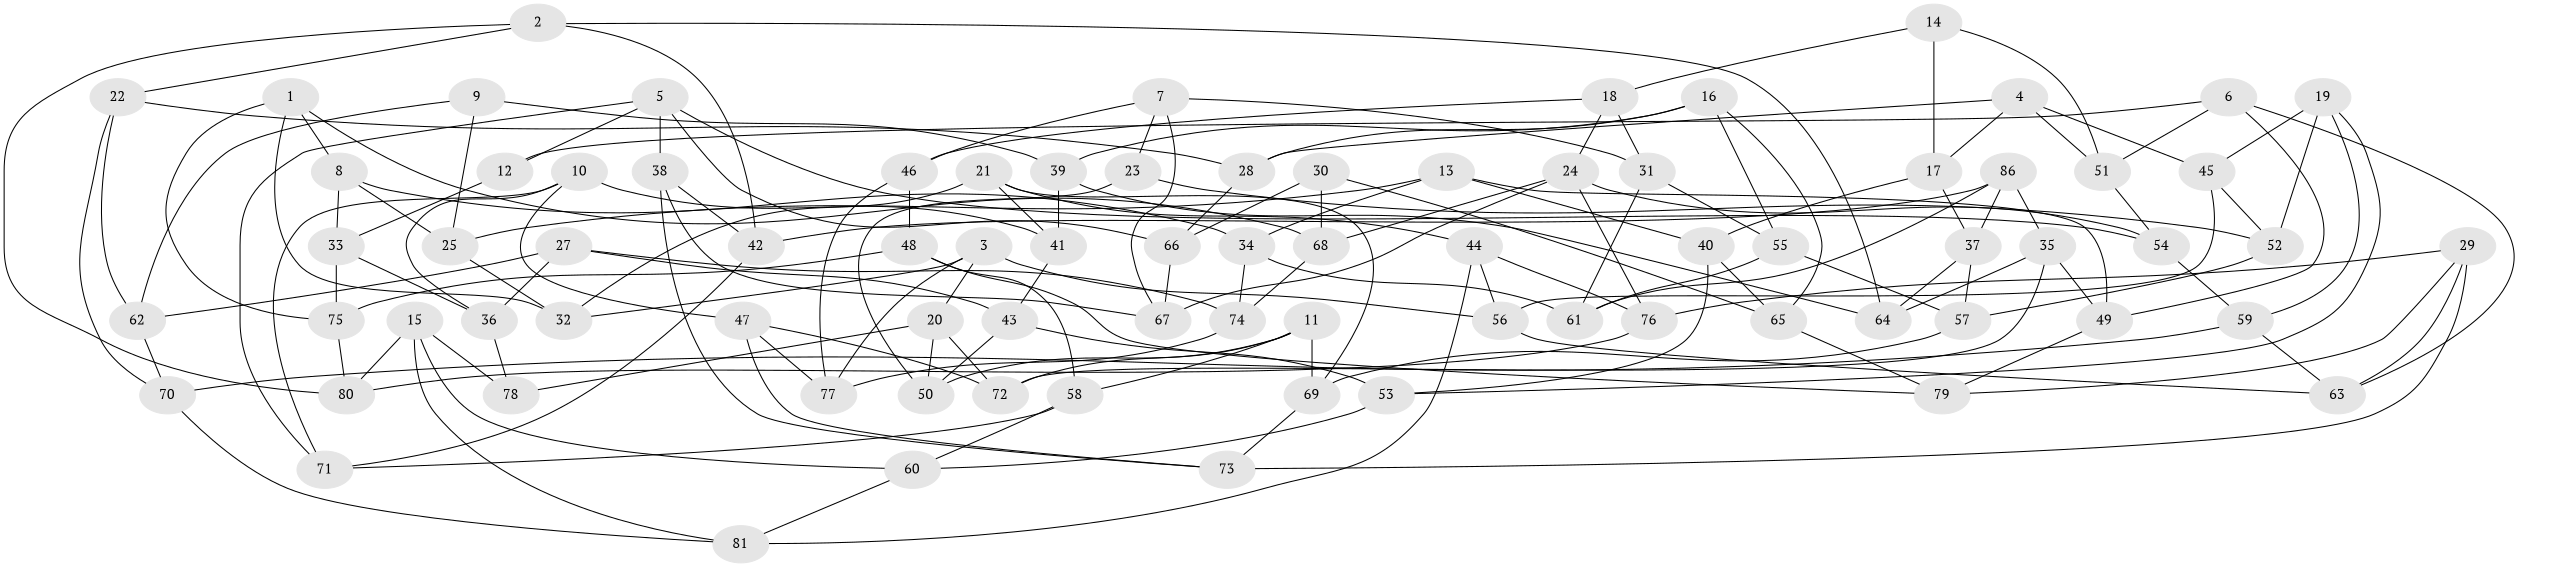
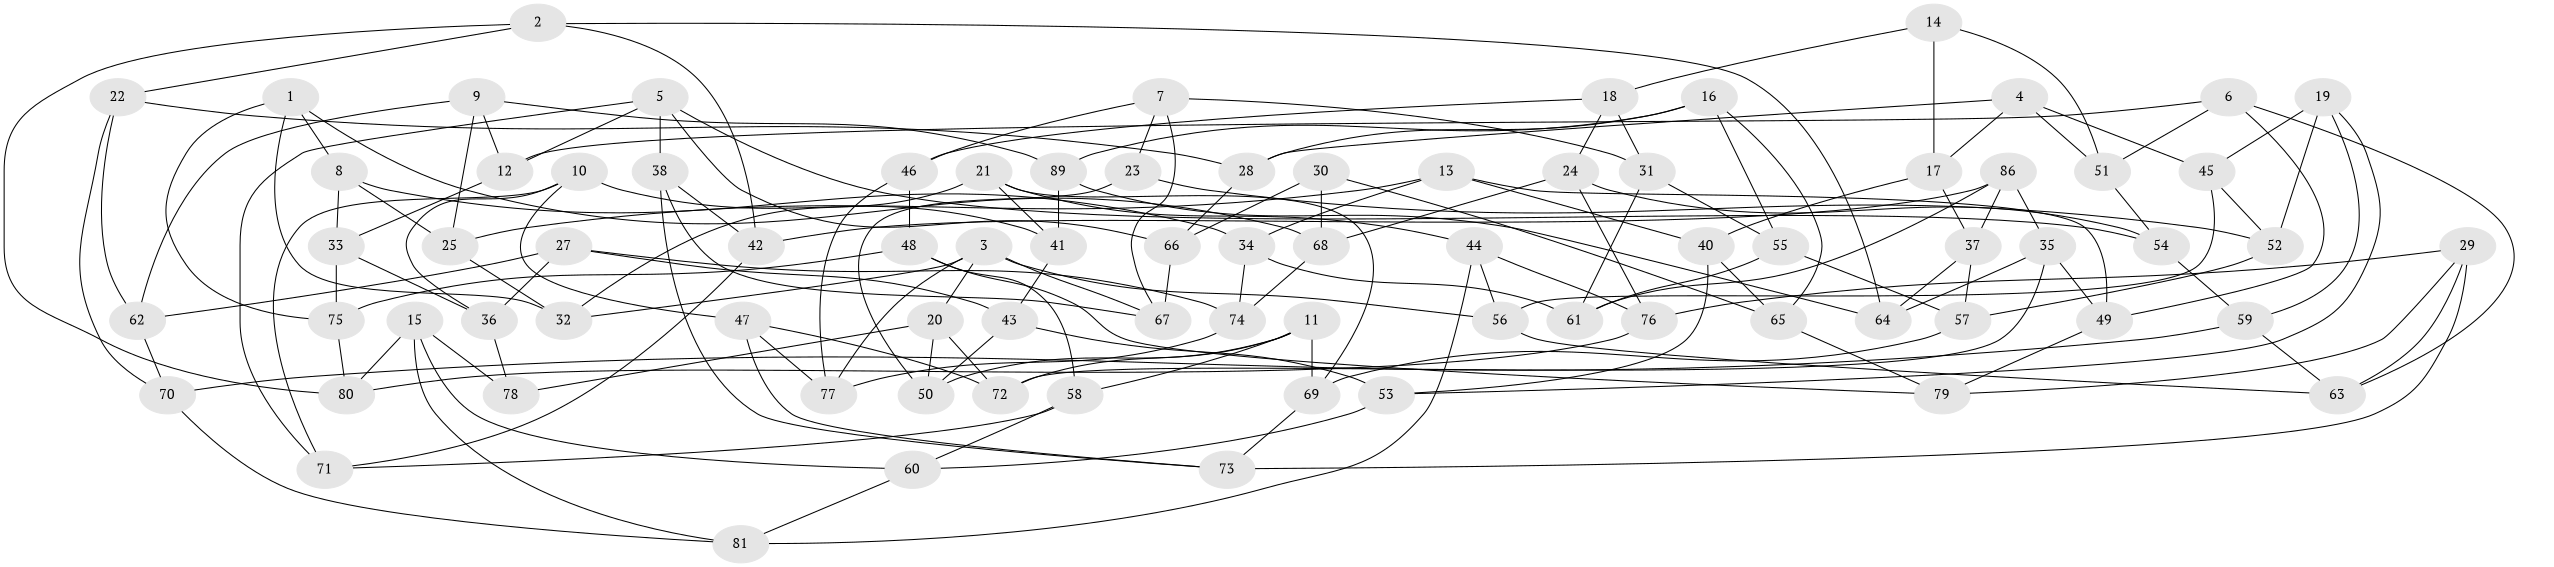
edge "9" -- "12": added
node "39": label "39" -> "89"
edge "24" -- "67": now "3" -- "67"
